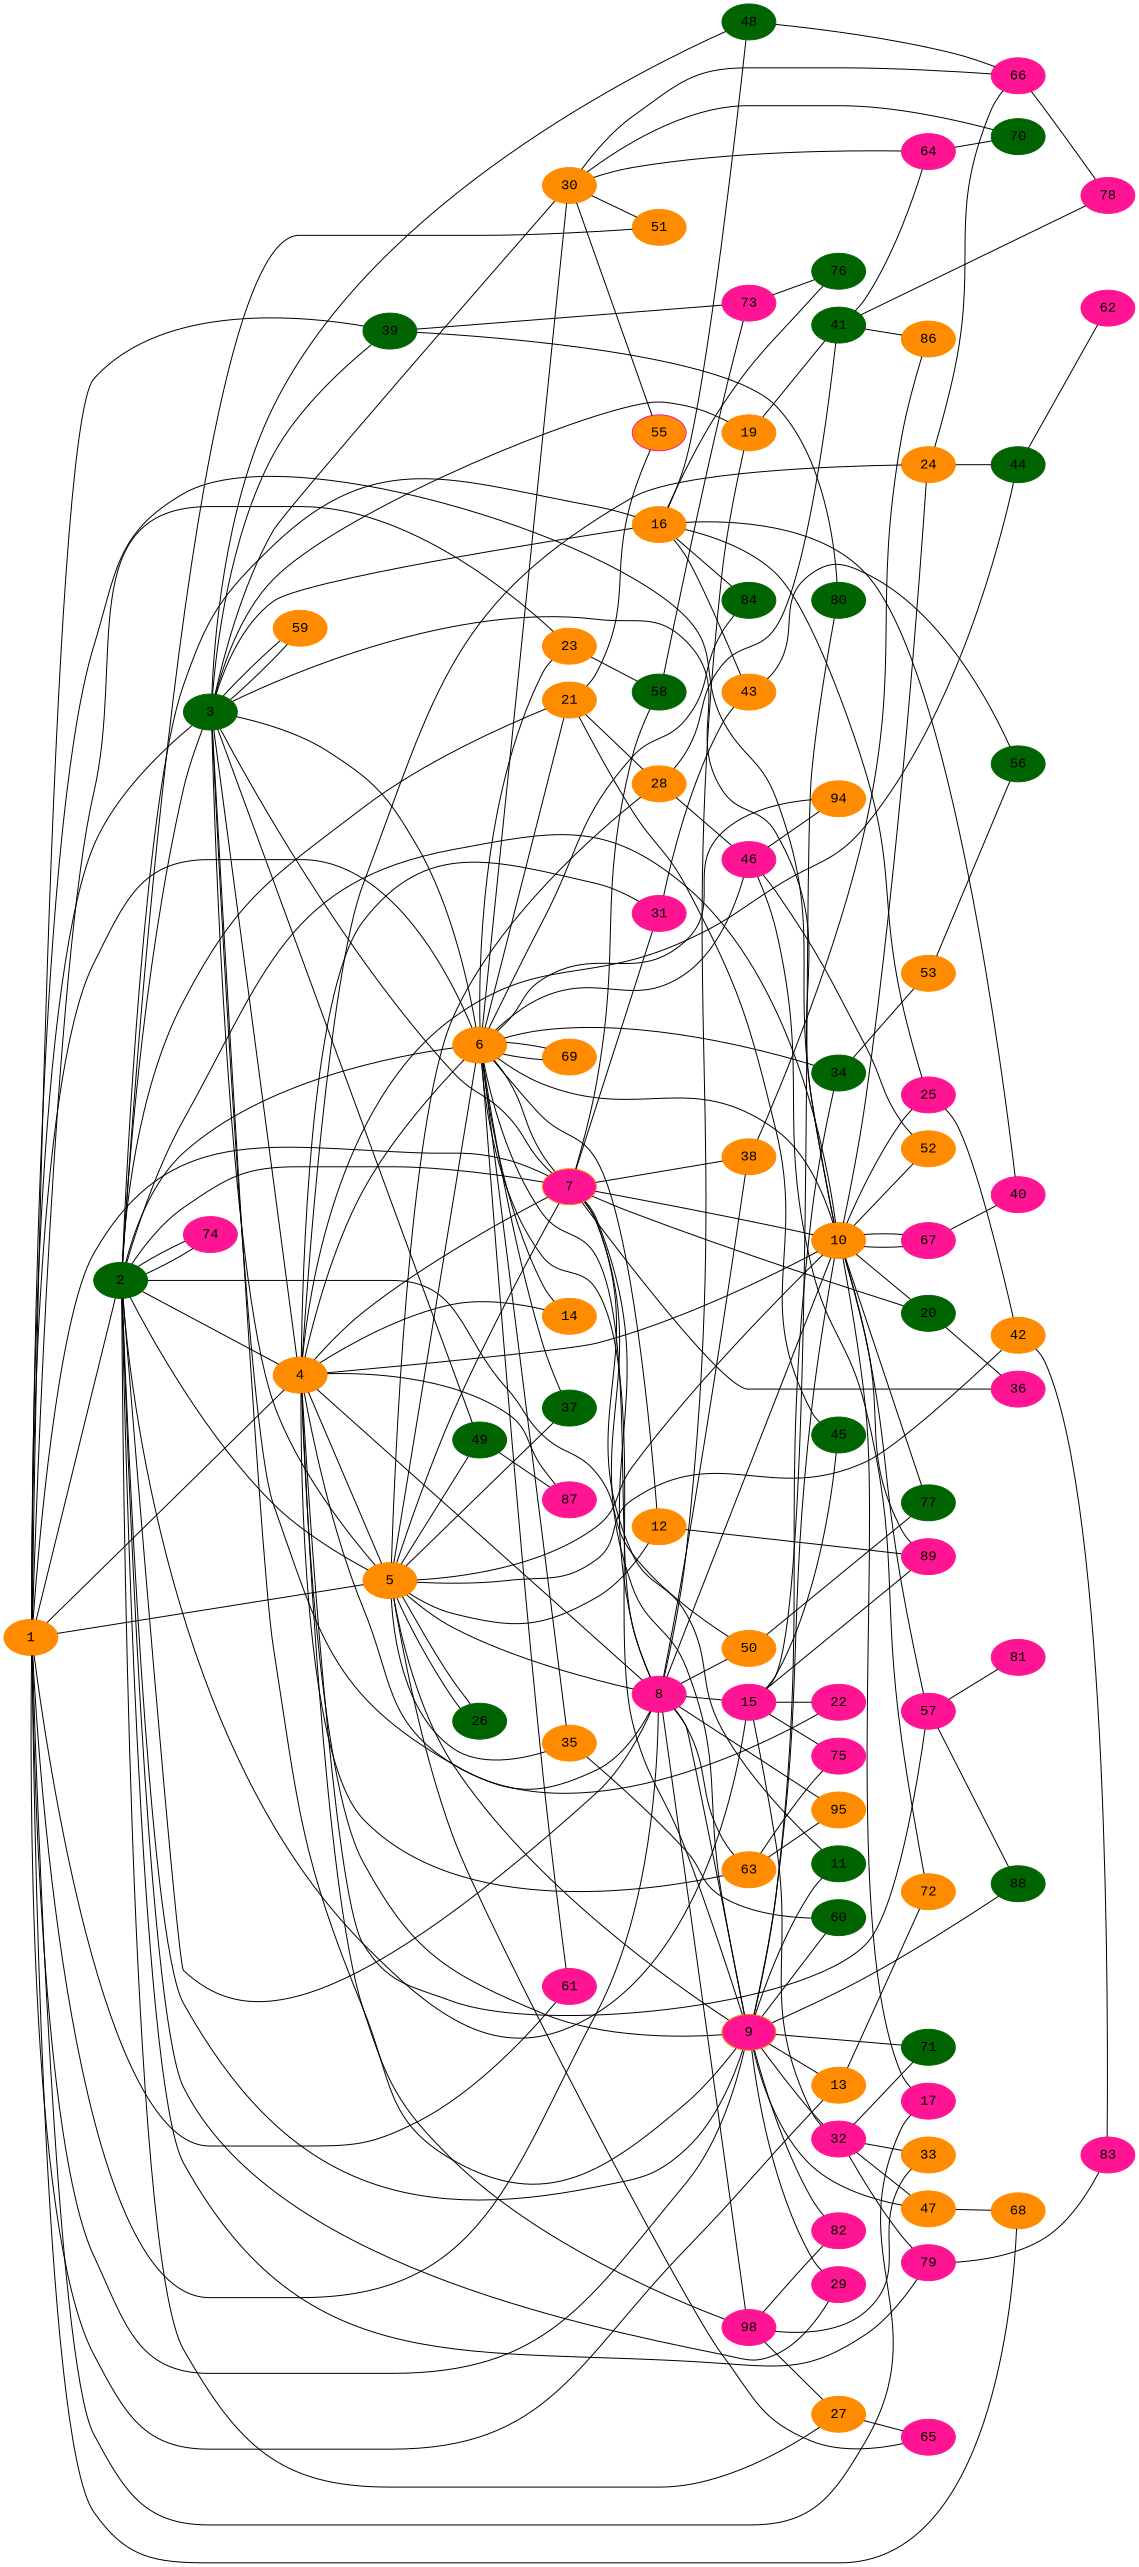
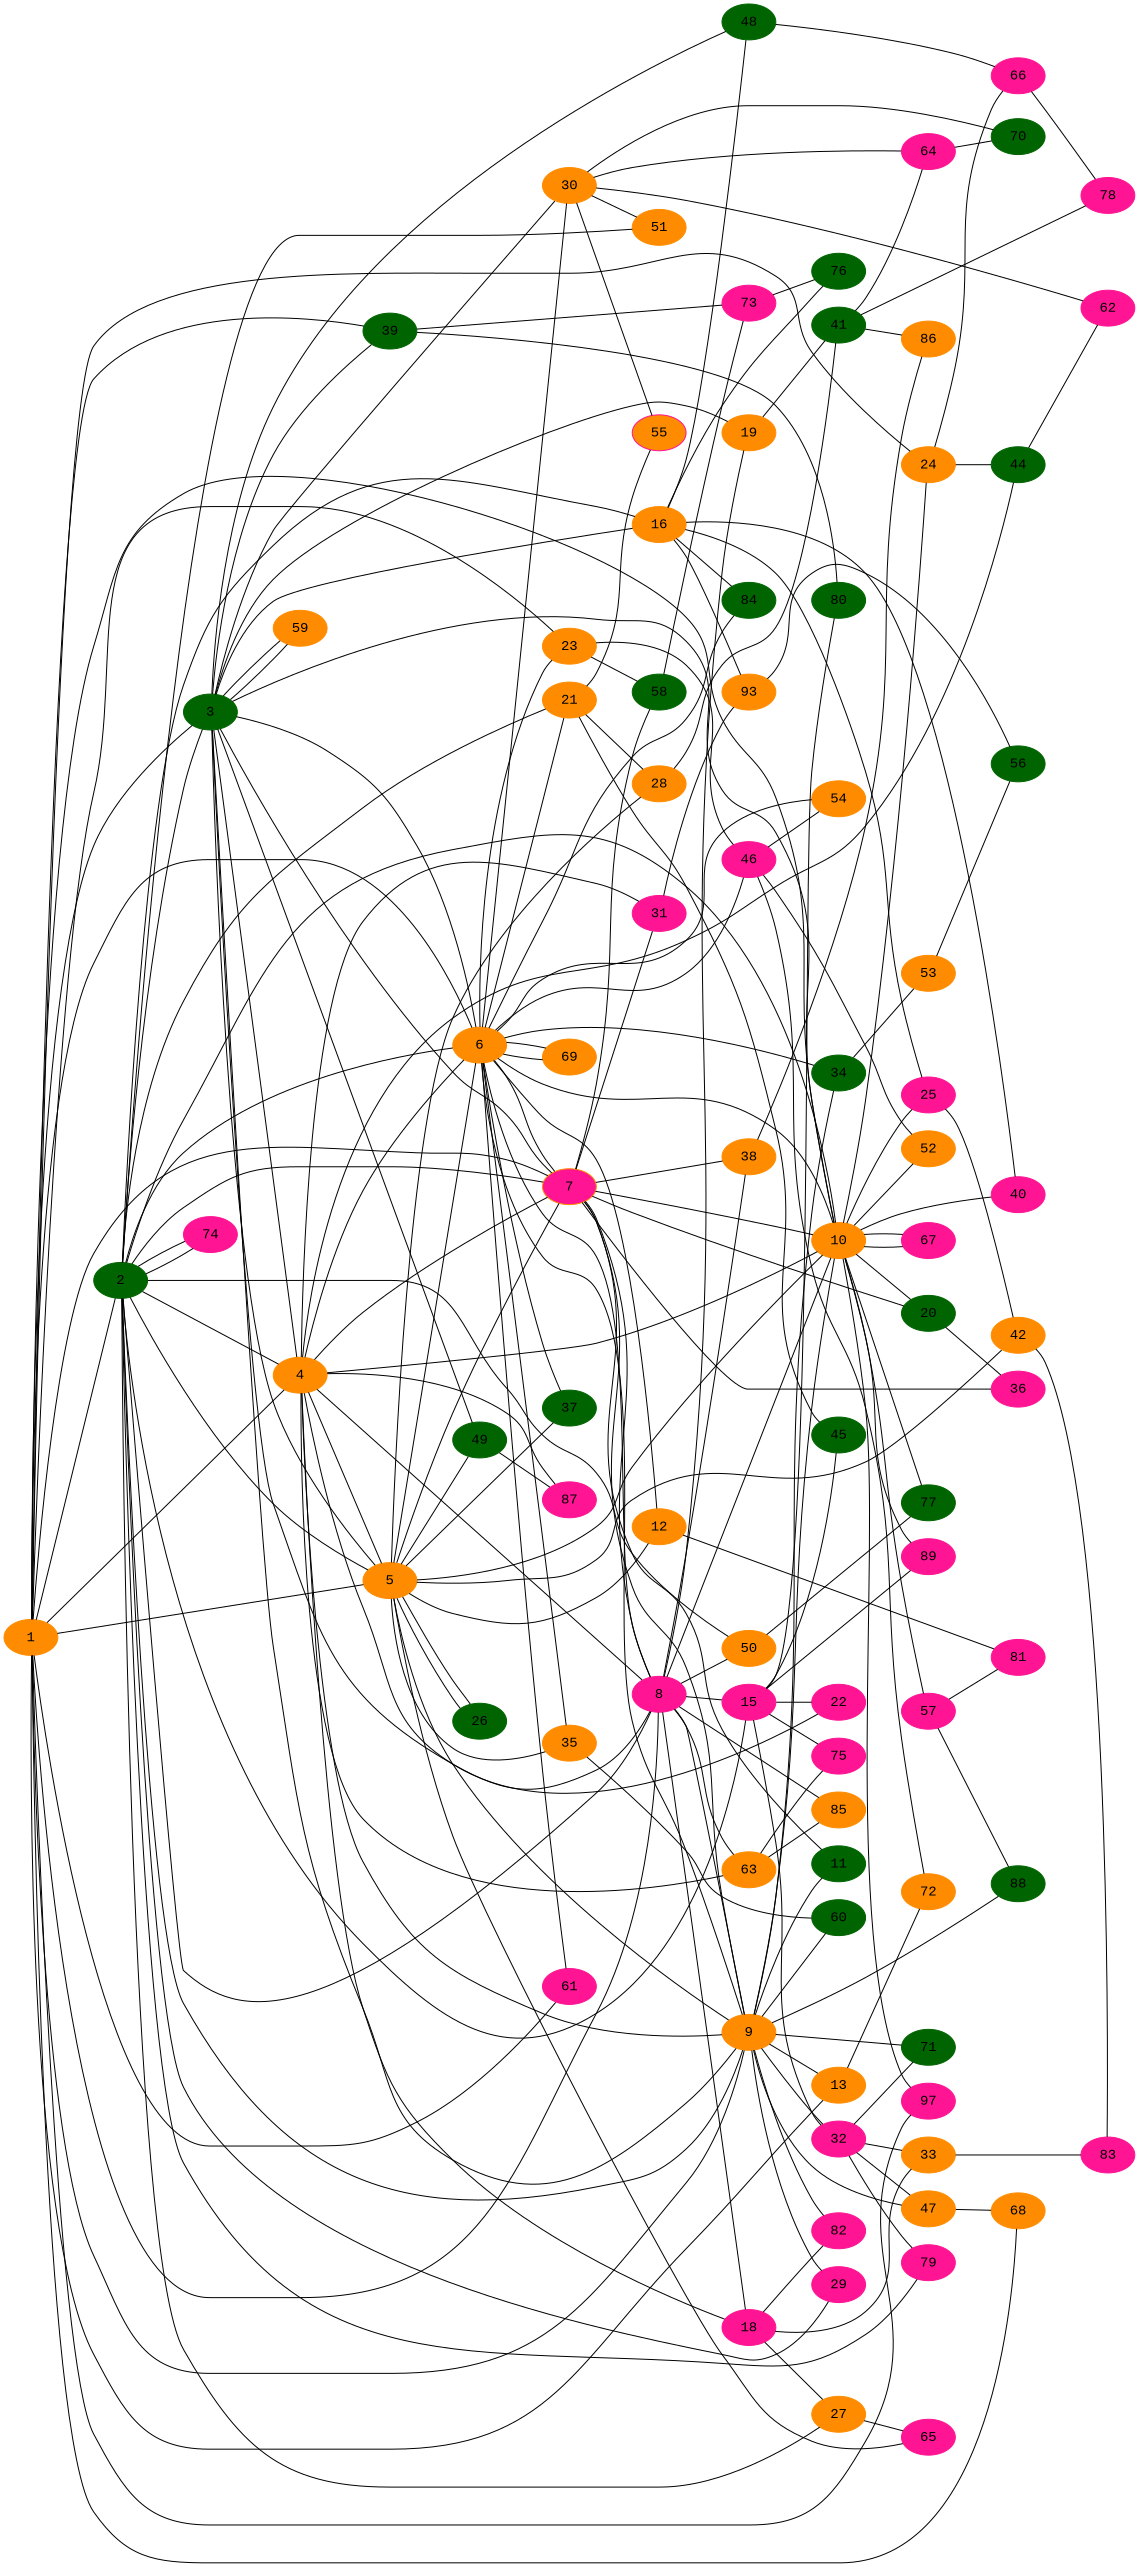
edge "66" -- "30": now "62" -- "30"
node "43": label "43" -> "93"
edge "24" -- "4": now "24" -- "1"
node "94": label "94" -> "54"
edge "28" -- "46": now "23" -- "46"
edge "40" -- "67": now "40" -- "10"
node "14": removed
edge "12" -- "89": now "12" -- "81"
edge "5" -- "8": removed
node "95": label "95" -> "85"
edge "4" -- "57": removed
node "9": fillcolor deeppink -> darkorange
node "17": label "17" -> "97"
edge "83" -- "79": now "83" -- "33"
node "98": label "98" -> "18"
